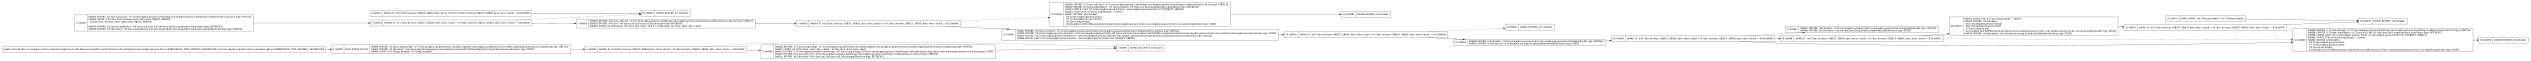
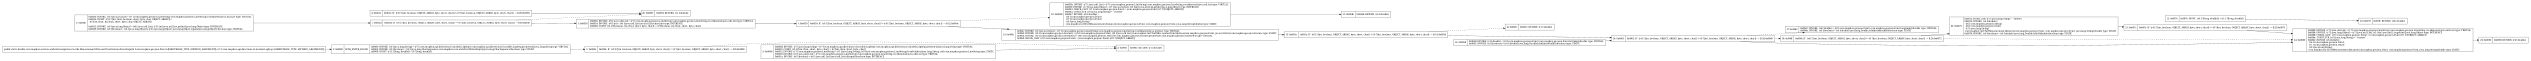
edge "21: 0x007c" -> "23: 0x007f": now "21: 0x007c" -> "24: 0x0080"
edge "13: 0x005a" -> "15: 0x005d": now "13: 0x005a" -> "16: 0x0065"
edge "1: 0x000a" -> "3: 0x000d": removed
